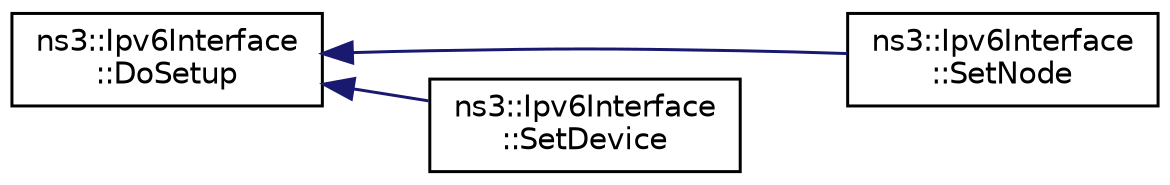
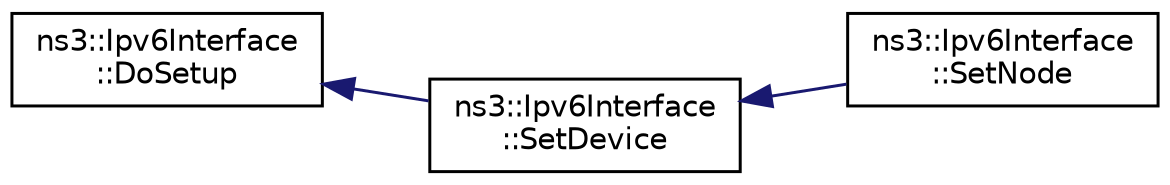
edge "ns3::Ipv6Interface ::SetNode" -> "ns3::Ipv6Interface ::DoSetup": now "ns3::Ipv6Interface ::SetNode" -> "ns3::Ipv6Interface ::SetDevice"
